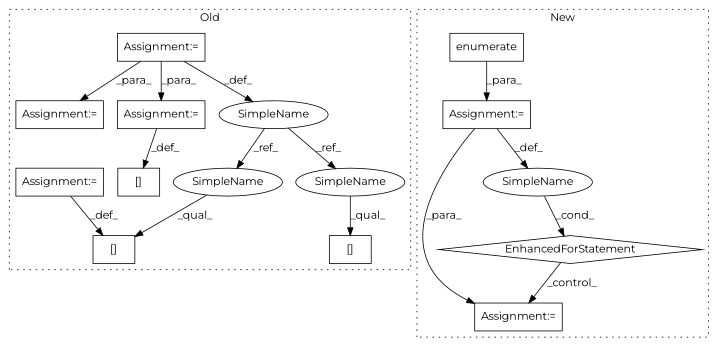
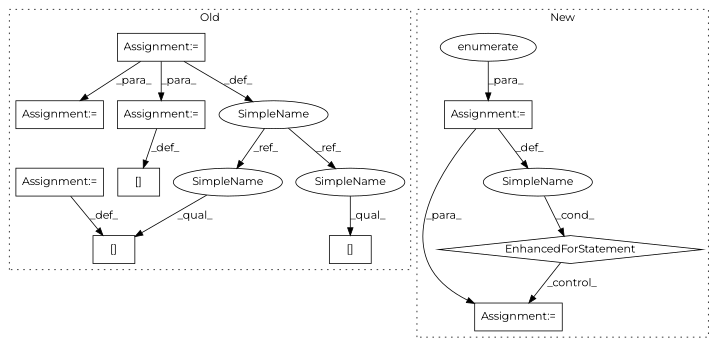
node "enumerate": shape box -> ellipse
